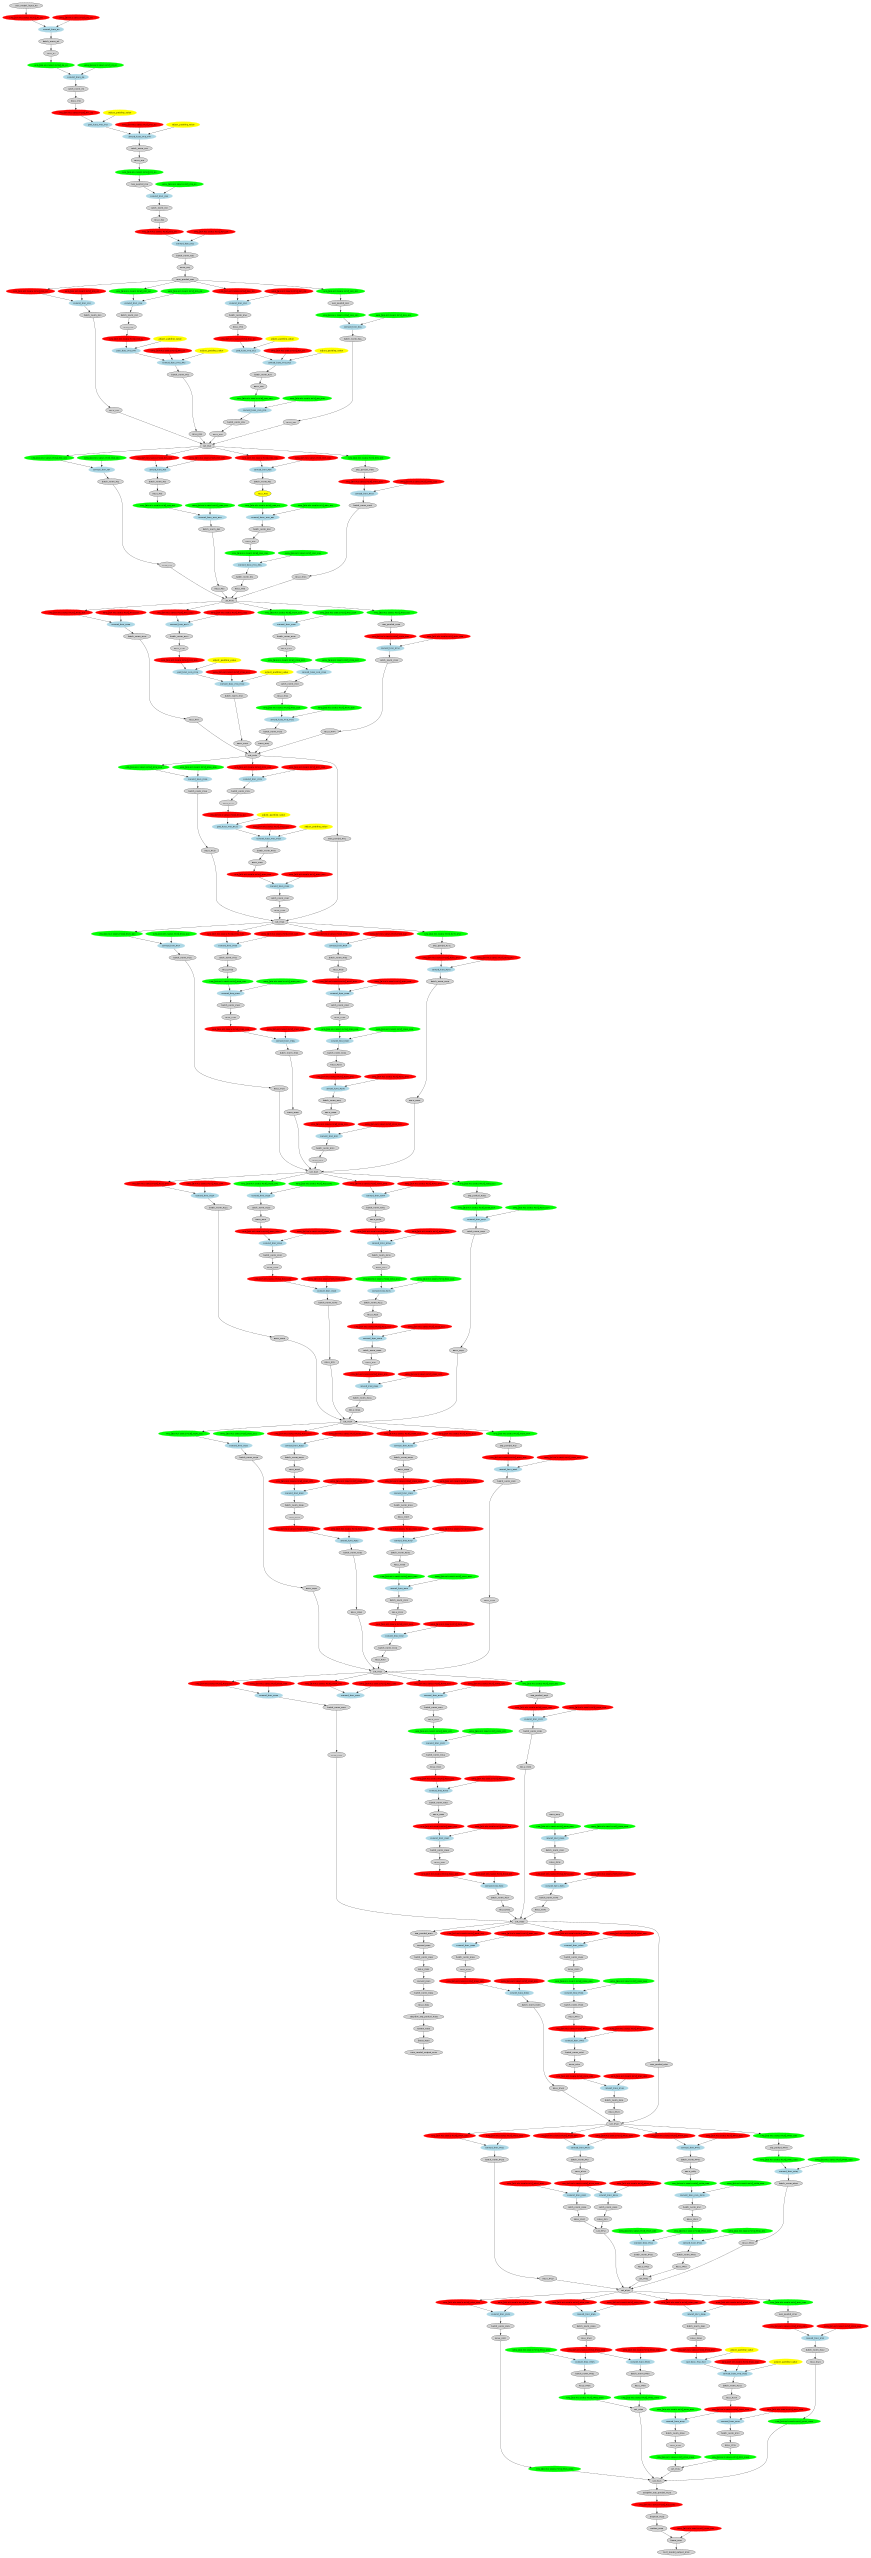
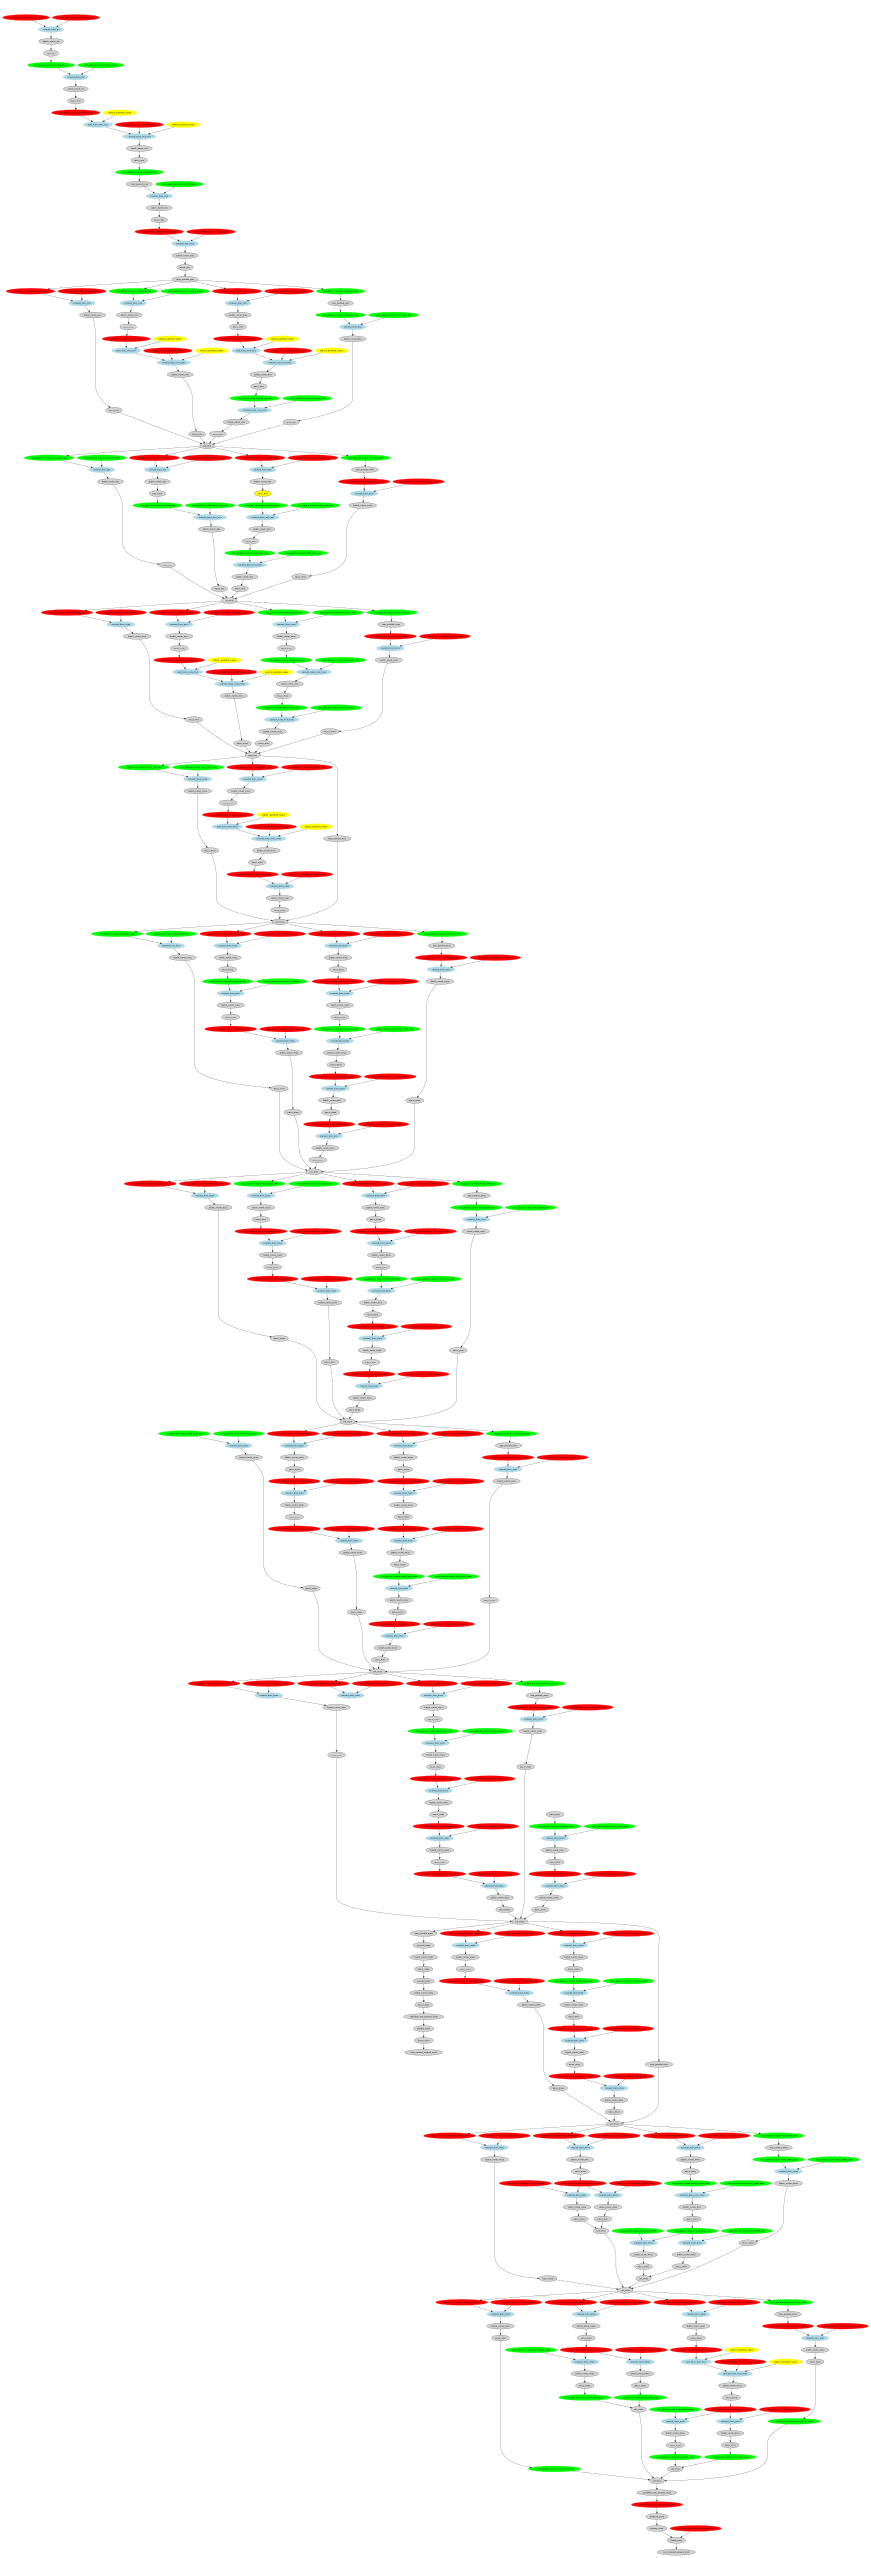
node "nncf_model_input_#0": removed
edge "cat_#274" -> "AFQ_[B:8 M:A SGN:S PC:N]_#276_G55": removed
